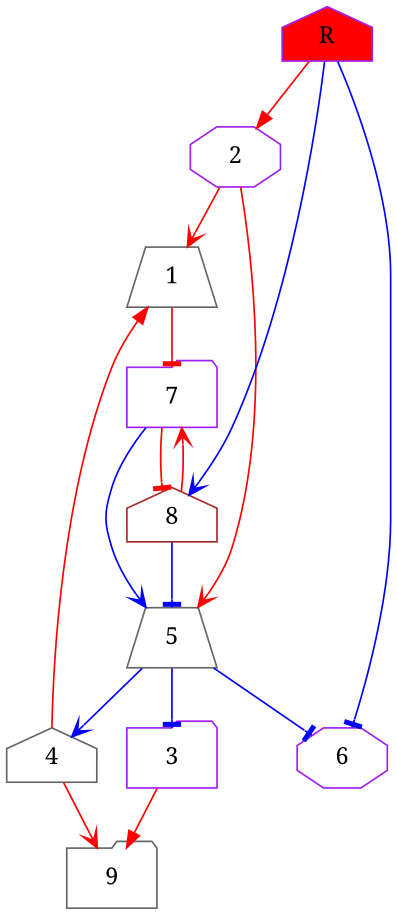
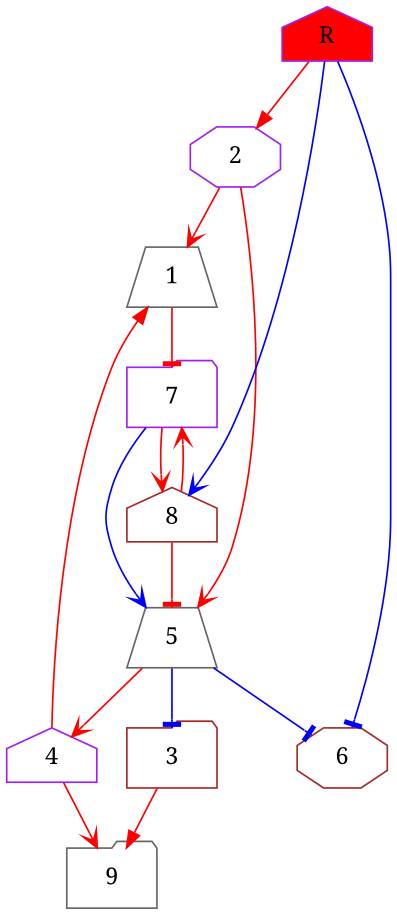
edge "7" -> "8": arrowhead tee -> vee
edge "8" -> "5": color blue -> red
edge "5" -> "4": color blue -> red
node "4": color gray40 -> purple
node "3": color purple -> brown
node "6": color purple -> brown
